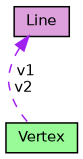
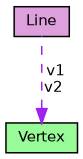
edge "Vertex" -> "Line": reversed
